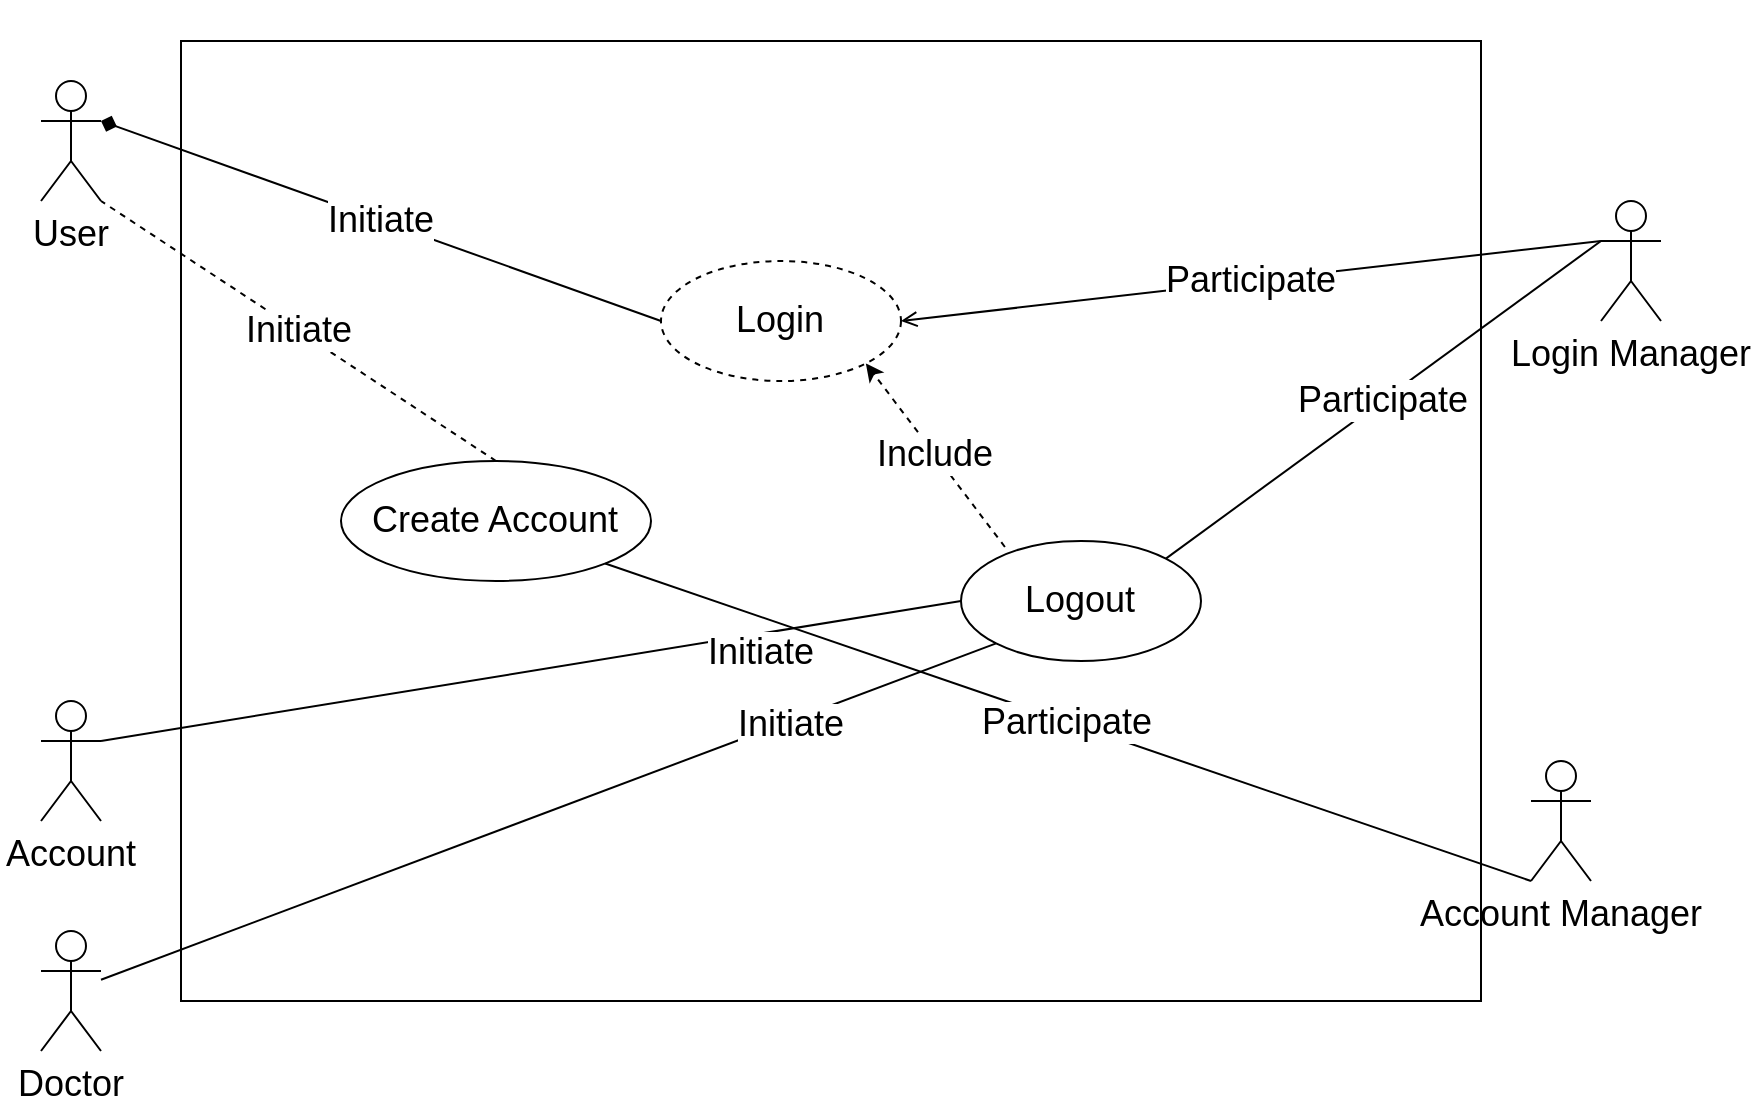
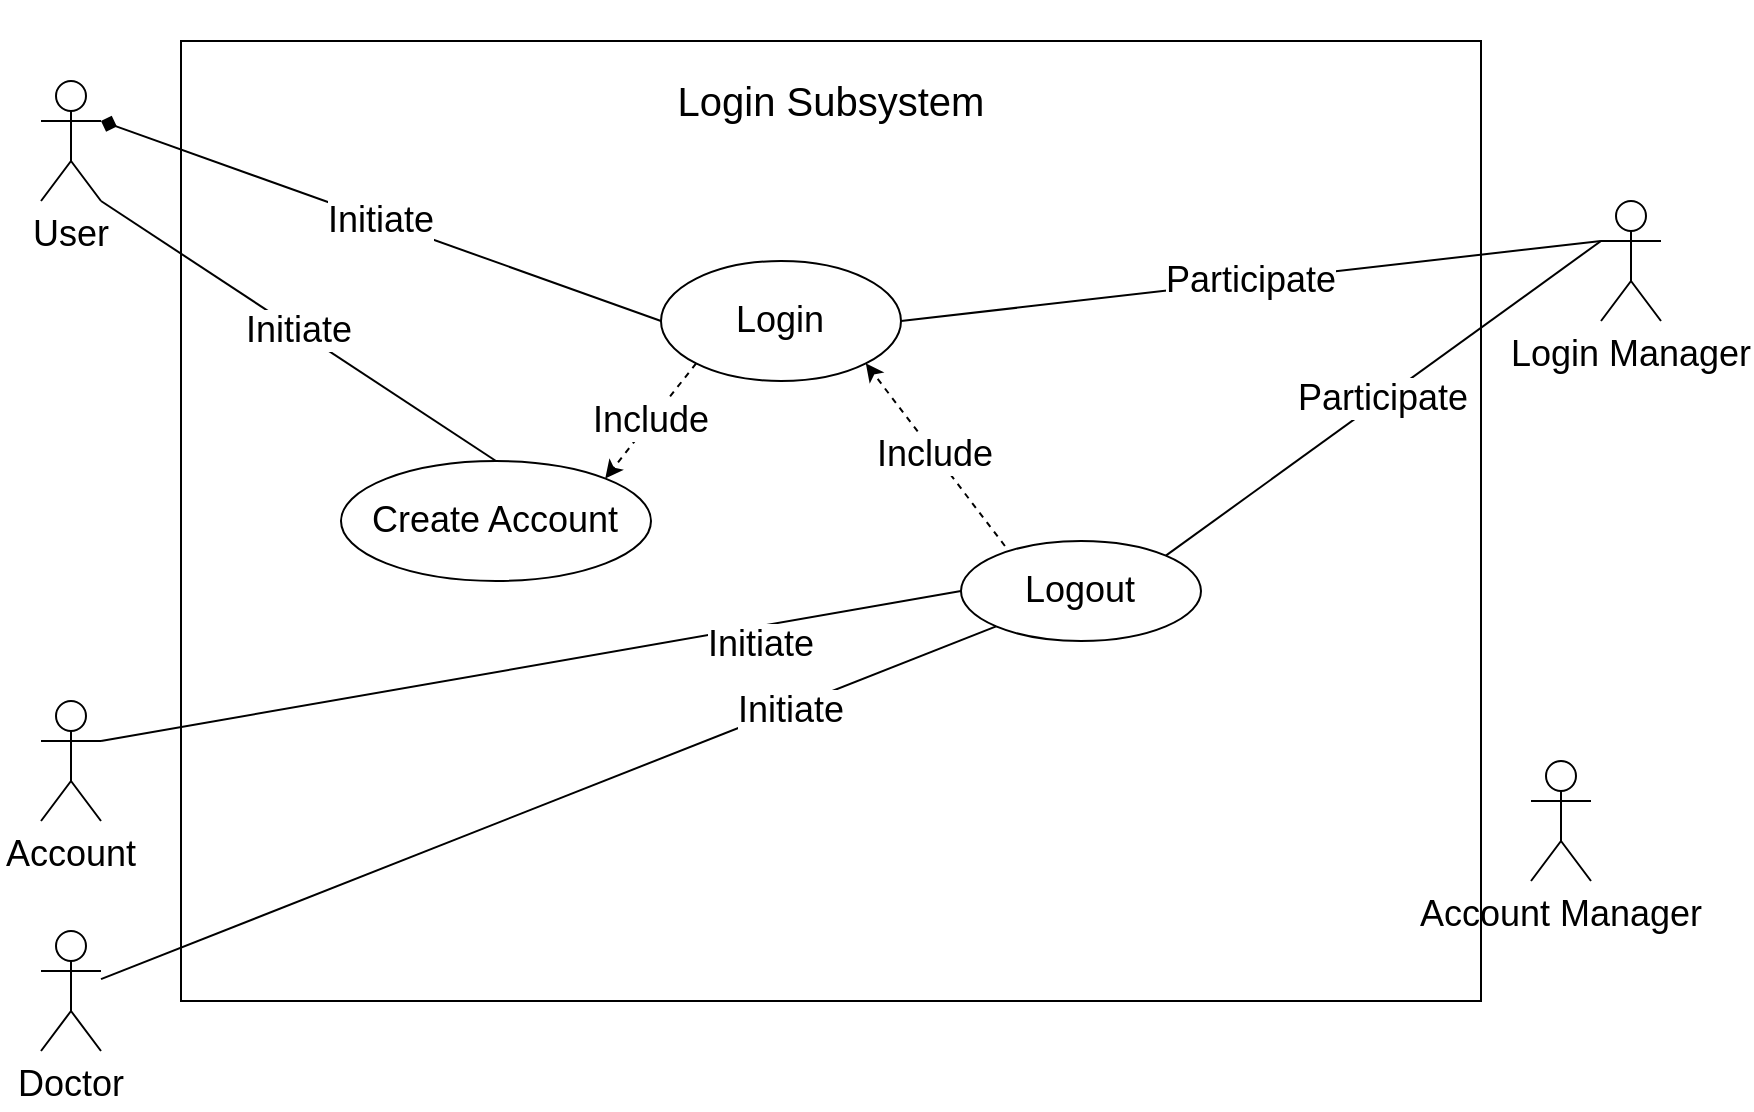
node "Login Subsystem": added
edge "User" -- "Create Account": style dashed -> solid
edge "Login Manager" -> "Login": arrowhead open -> none
node "Login": style dashed -> solid
edge "Login" -> "Create Account": added, label "Include"
node "Logout": size 240x120 -> 240x100
edge "Create Account" -- "Account Manager": removed, label "Participate"
